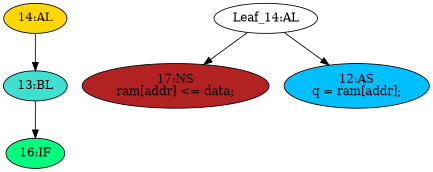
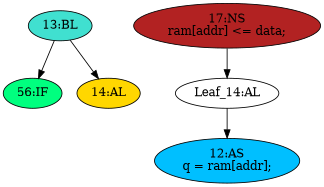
edge "Leaf_14:AL" -> "17:NS ram[addr] <= data;": reversed
edge "14:AL" -> "13:BL": reversed
node "16:IF": label "16:IF" -> "56:IF"
